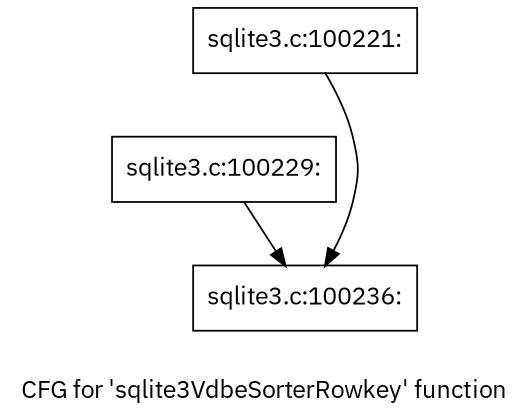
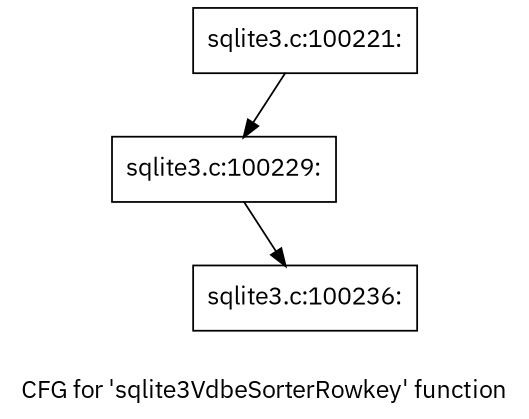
edge "sqlite3.c:100221:" -> "sqlite3.c:100236:": now "sqlite3.c:100221:" -> "sqlite3.c:100229:"
